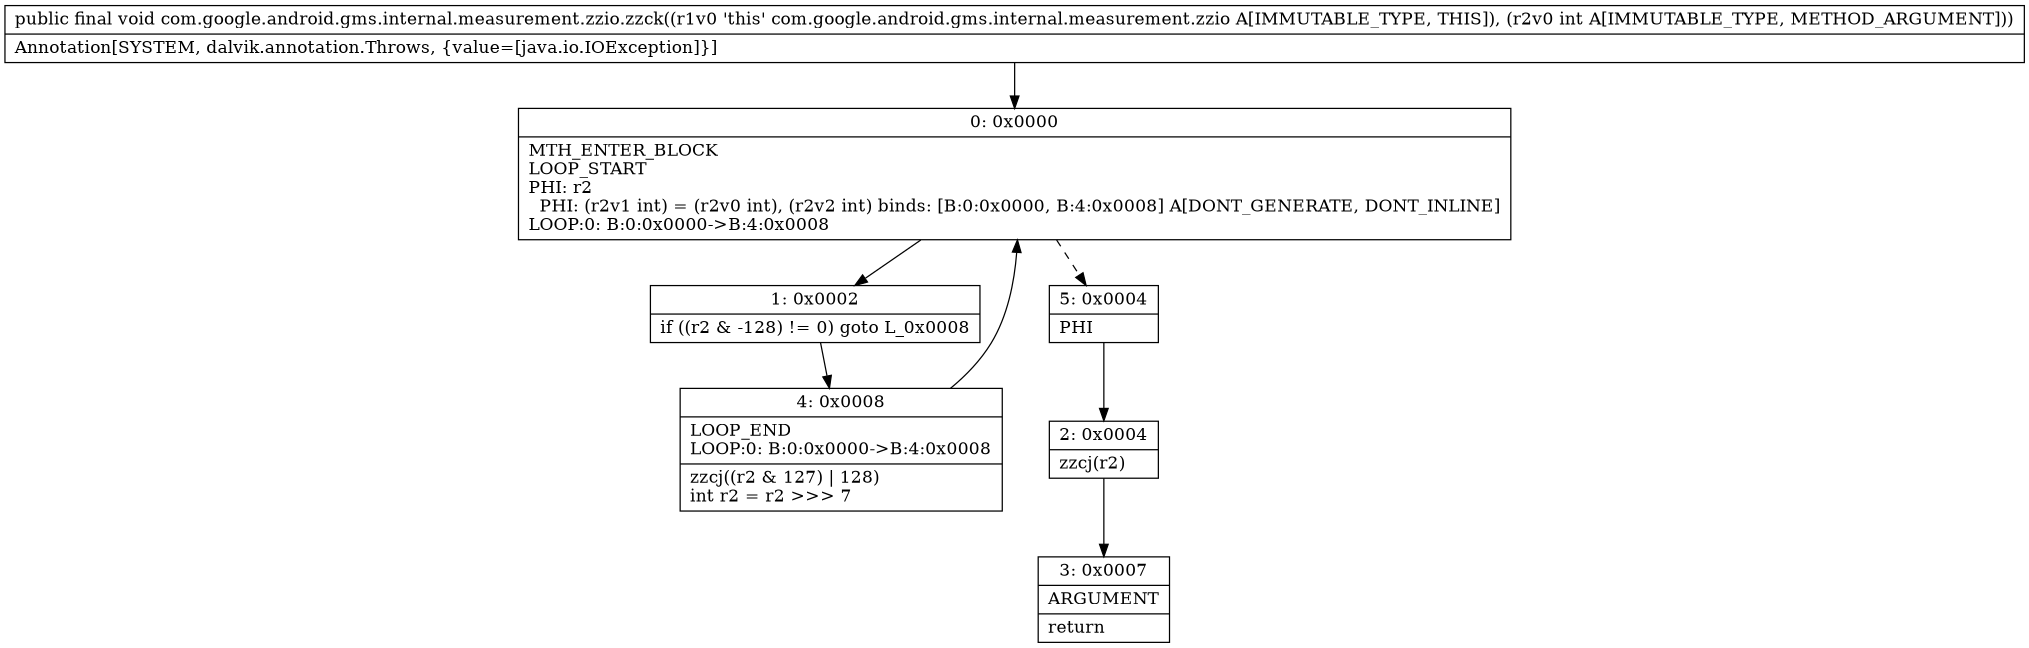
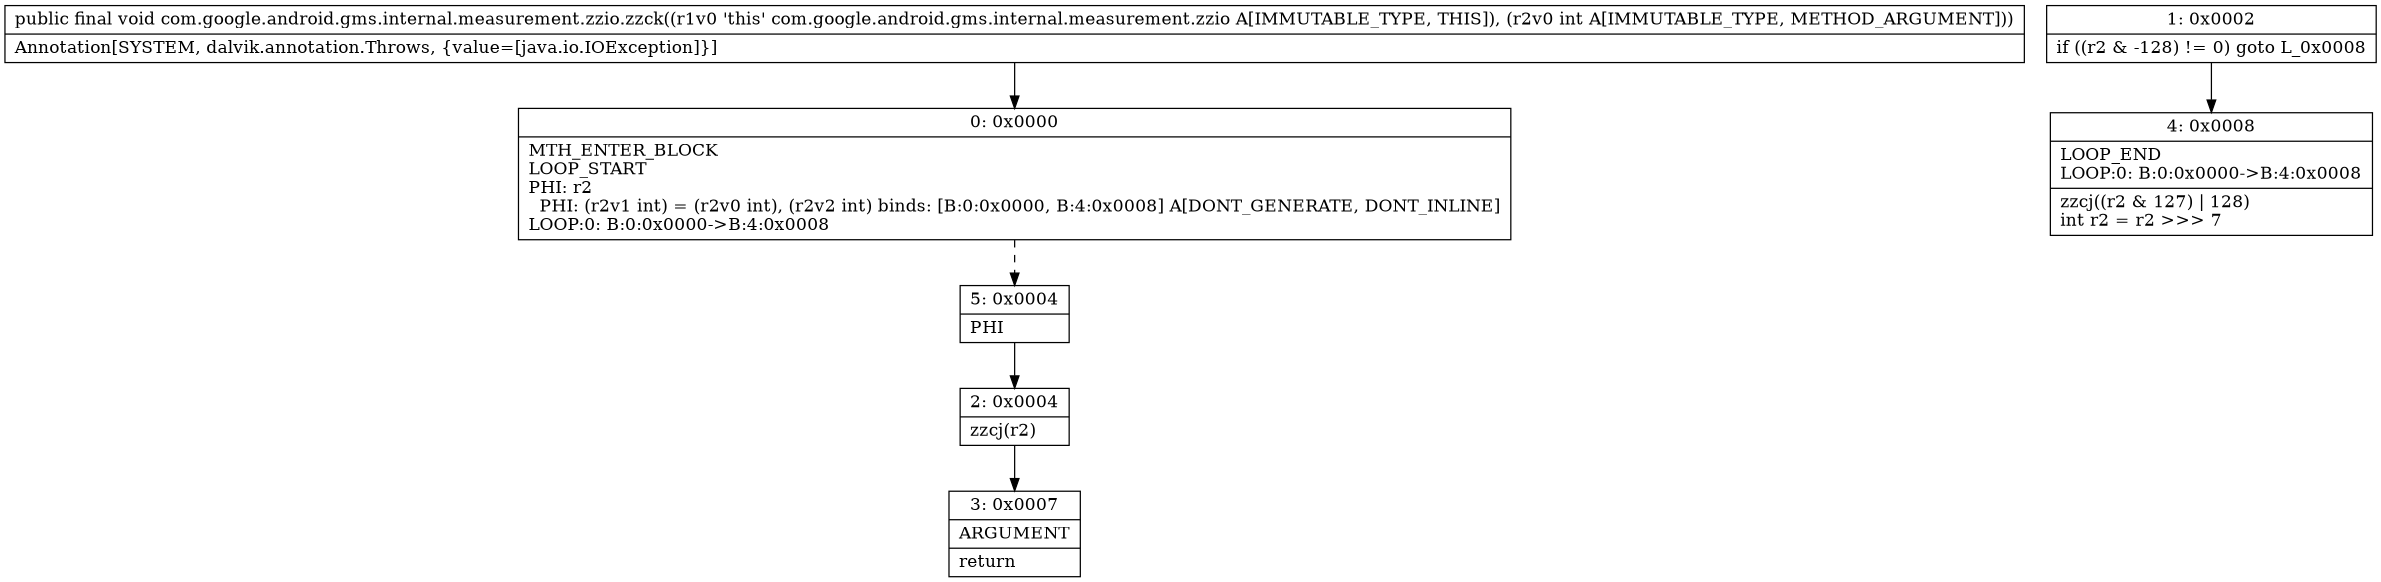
edge "0: 0x0000" -> "1: 0x0002": removed
edge "4: 0x0008" -> "0: 0x0000": removed
